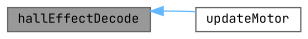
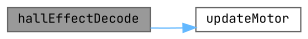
edge "updateMotor" -> "hallEffectDecode": reversed
